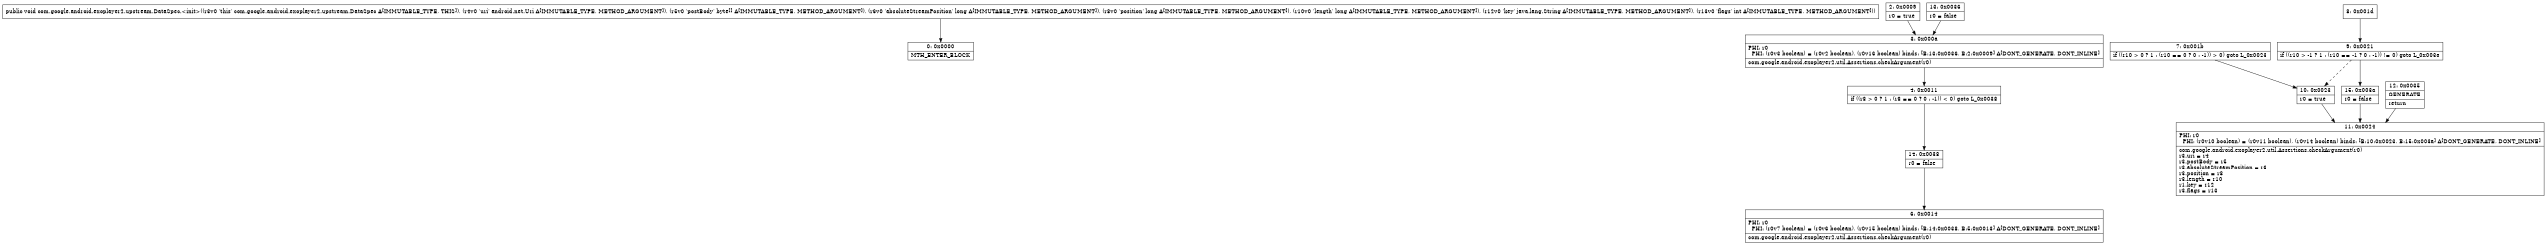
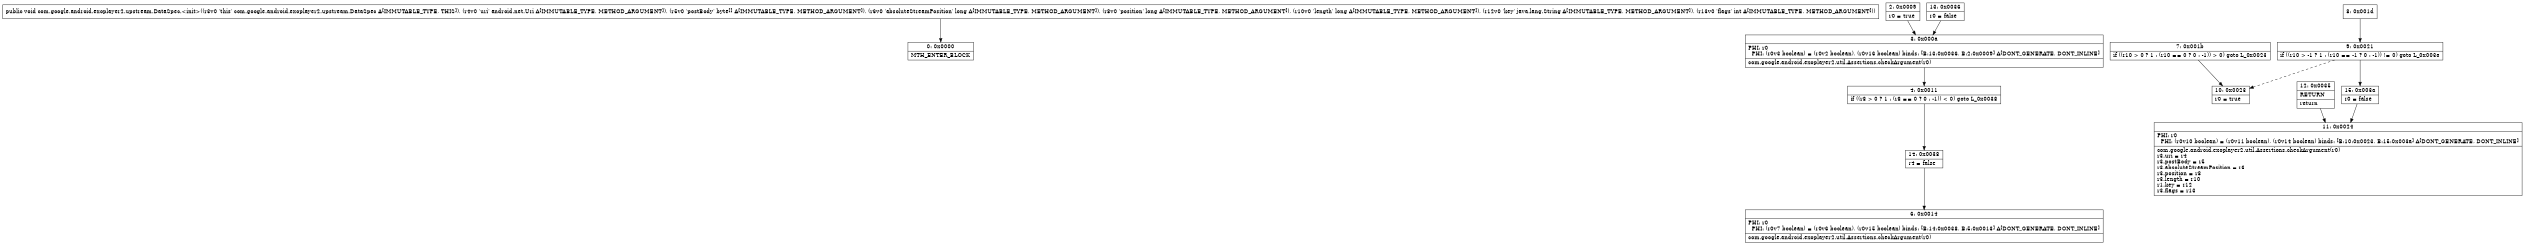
node "12: 0x0035": text "GENERATE" -> "RETURN"
edge "10: 0x0023" -> "11: 0x0024": removed
node "14: 0x0038": text "r0 = false" -> "r4 = false"
